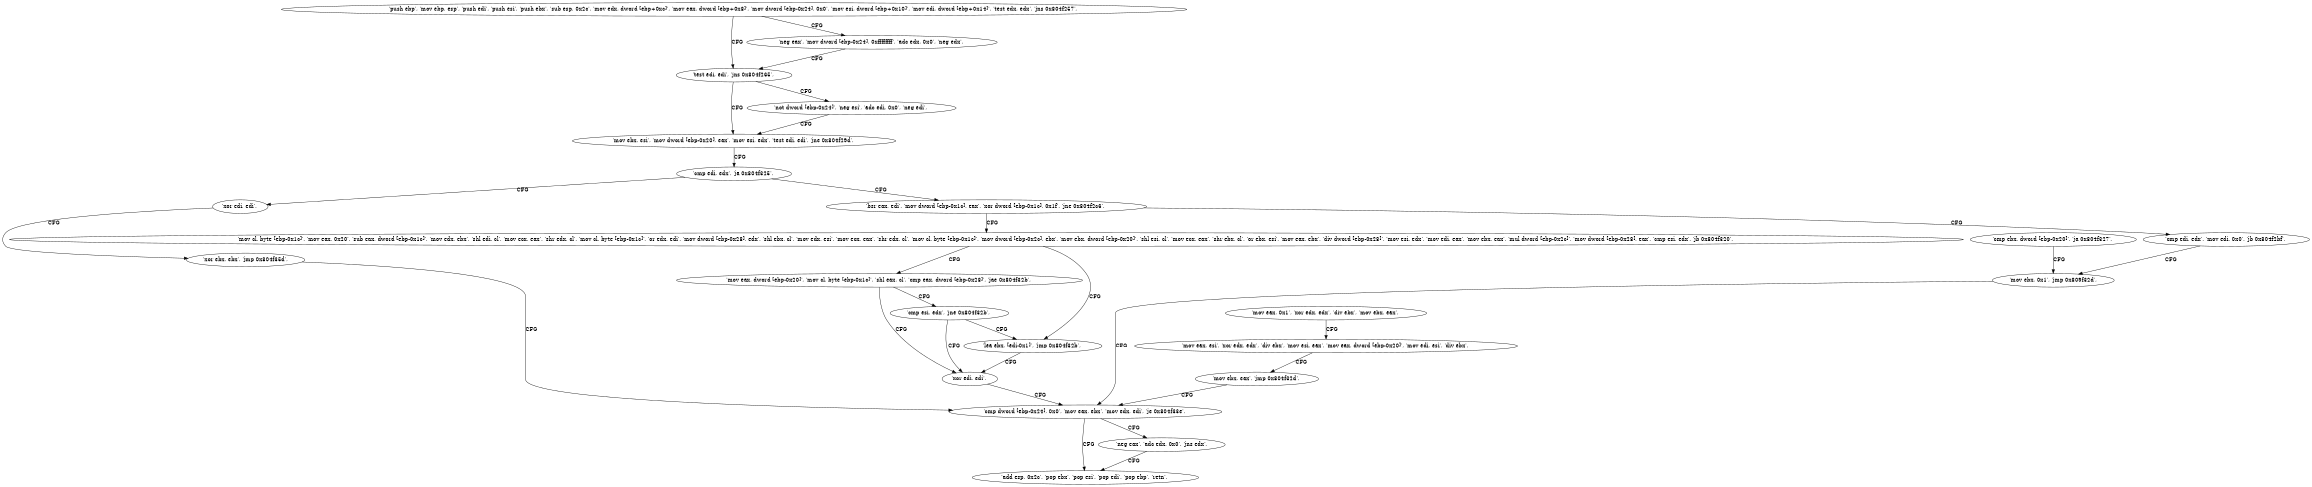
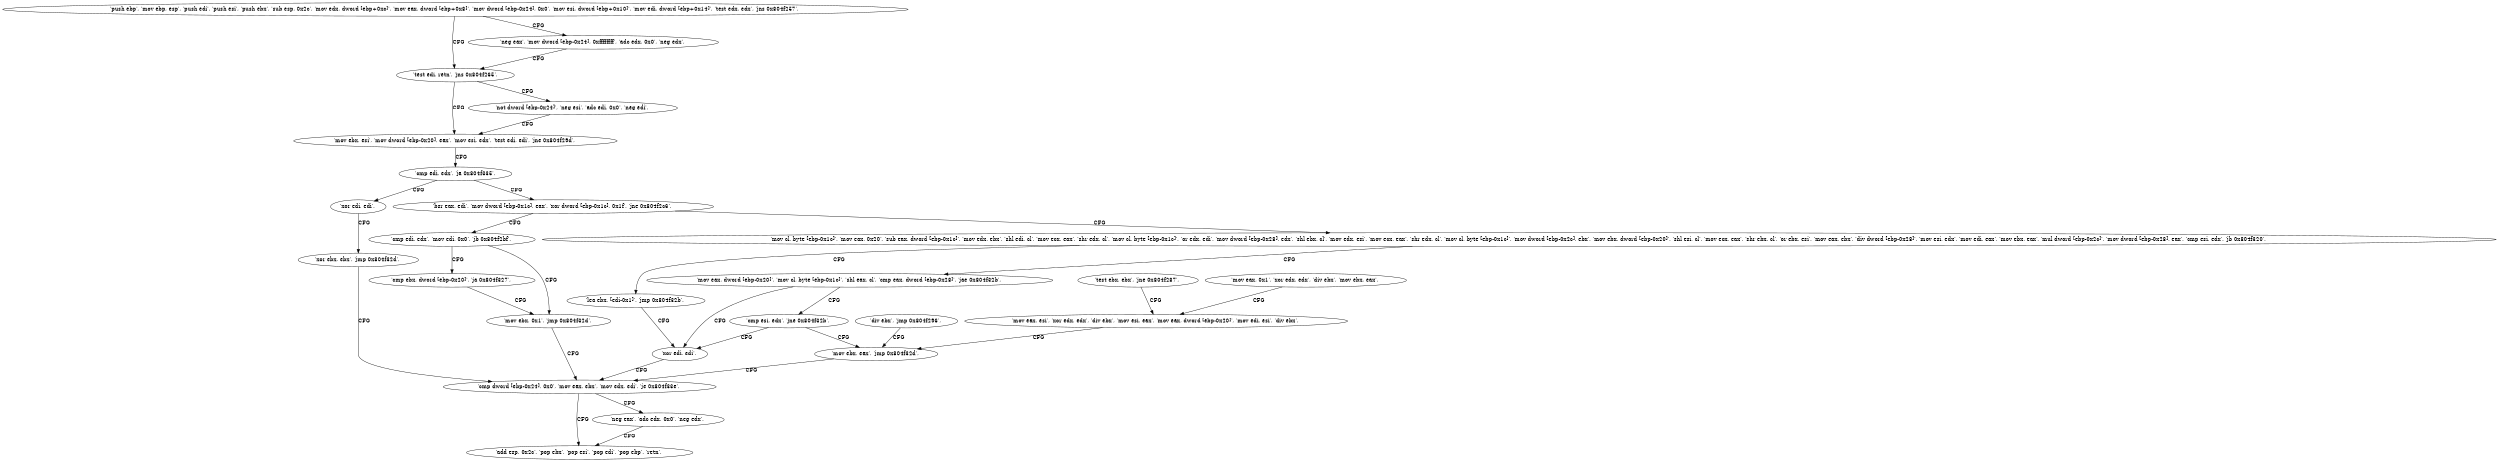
node "'test edi, edi', 'jns 0x804f265',": label "'test edi, edi', 'jns 0x804f265'," -> "'test edi, retn', 'jns 0x804f265',"
node "'cmp edi, edx', 'ja 0x804f325',": label "'cmp edi, edx', 'ja 0x804f325'," -> "'cmp edi, edx', 'ja 0x804f335',"
edge "'cmp edi, edx', 'mov edi, 0x0', 'jb 0x804f2bf'," -> "'cmp ebx, dword [ebp-0x20]', 'ja 0x804f327',": added, label "CFG"
node "'xor ebx, ebx', 'jmp 0x804f35d',": label "'xor ebx, ebx', 'jmp 0x804f35d'," -> "'xor ebx, ebx', 'jmp 0x804f32d',"
node "'test ebx, ebx', 'jne 0x804f287',": added
node "'mov ebx, 0x1', 'jmp 0x809f32d',": label "'mov ebx, 0x1', 'jmp 0x809f32d'," -> "'mov ebx, 0x1', 'jmp 0x804f32d',"
node "'div ebx', 'jmp 0x804f296',": added
edge "'cmp esi, edx', 'jne 0x804f32b'," -> "'lea ebx, [edi-0x1]', 'jmp 0x804f32b',": now "'cmp esi, edx', 'jne 0x804f32b'," -> "'mov ebx, eax', 'jmp 0x804f32d',"
node "'neg eax', 'adc edx, 0x0', 'jns edx',": label "'neg eax', 'adc edx, 0x0', 'jns edx'," -> "'neg eax', 'adc edx, 0x0', 'neg edx',"
